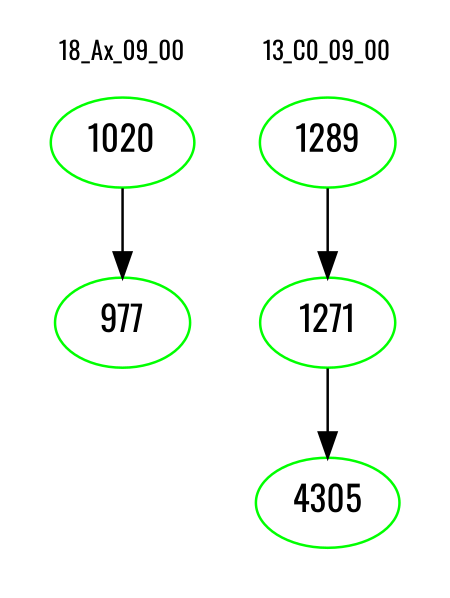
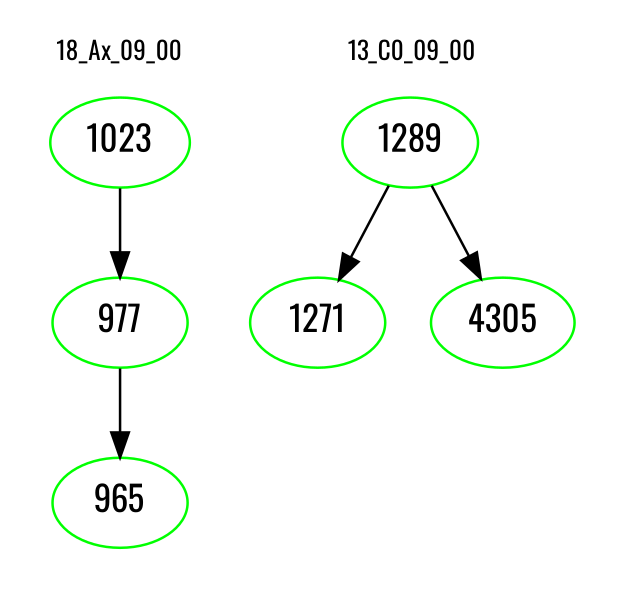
node "1020": label "1020" -> "1023"
edge "1271" -> "4305": now "1289" -> "4305"
node "965": added
